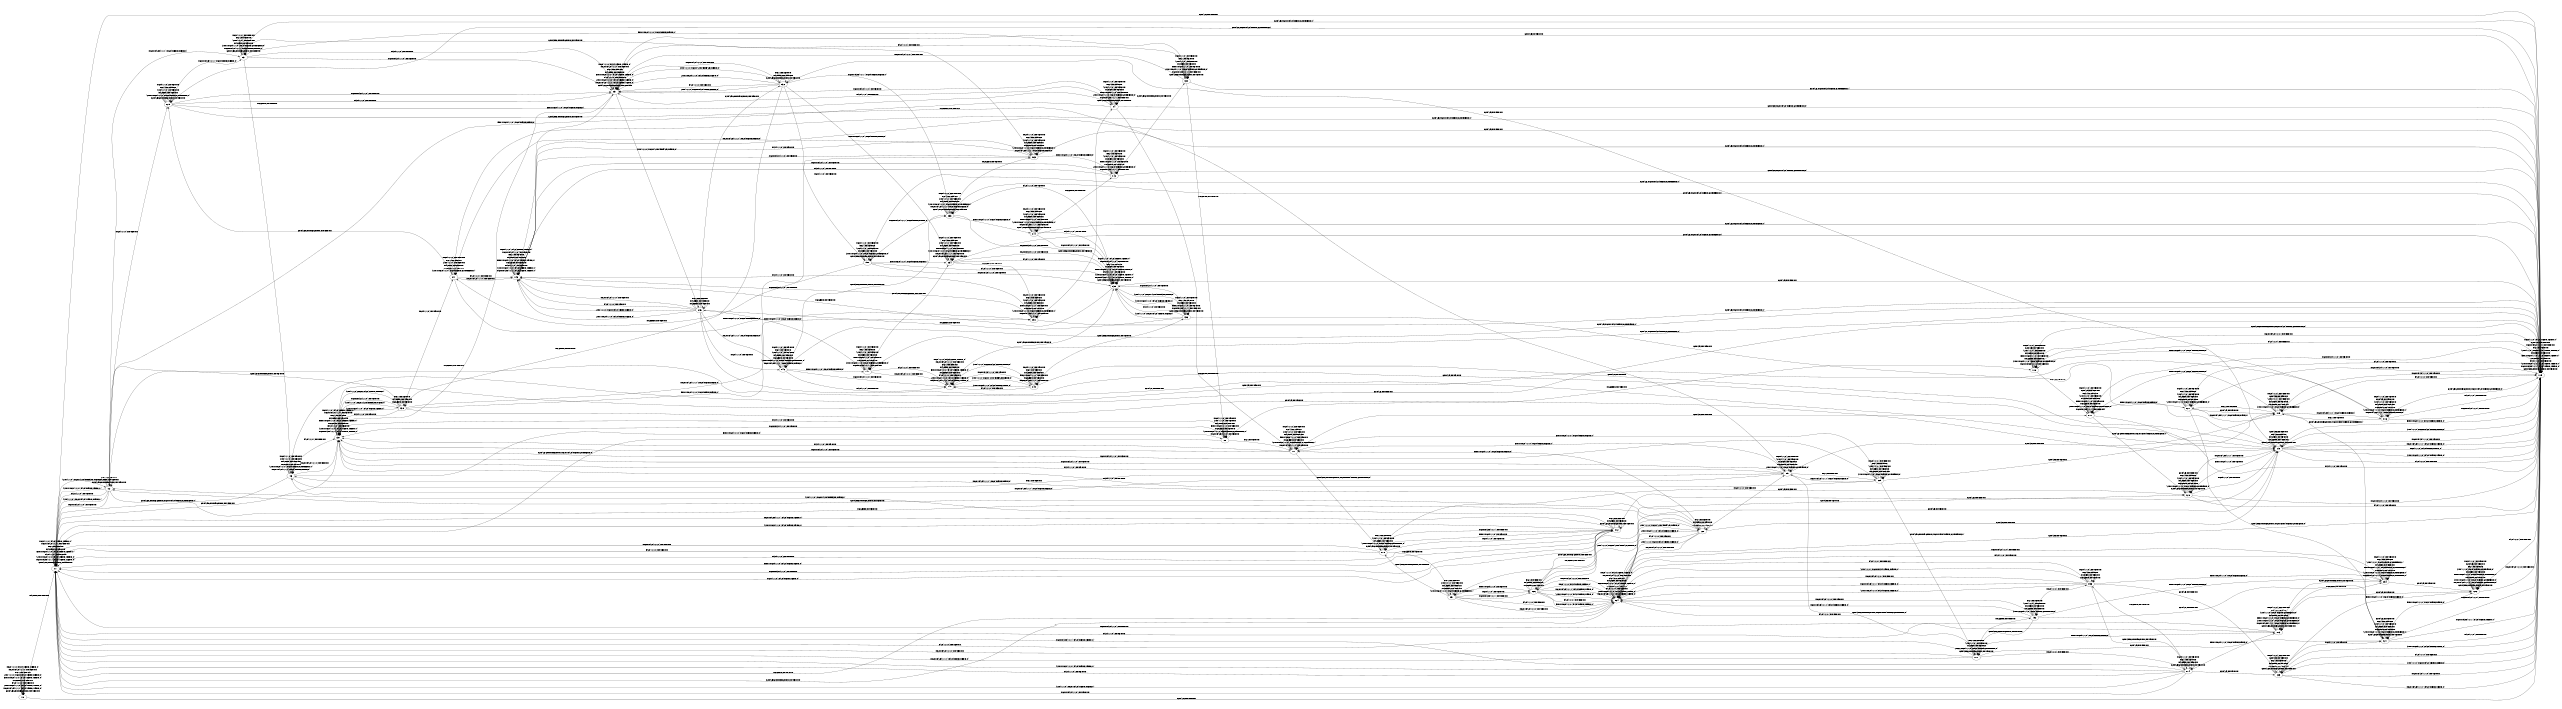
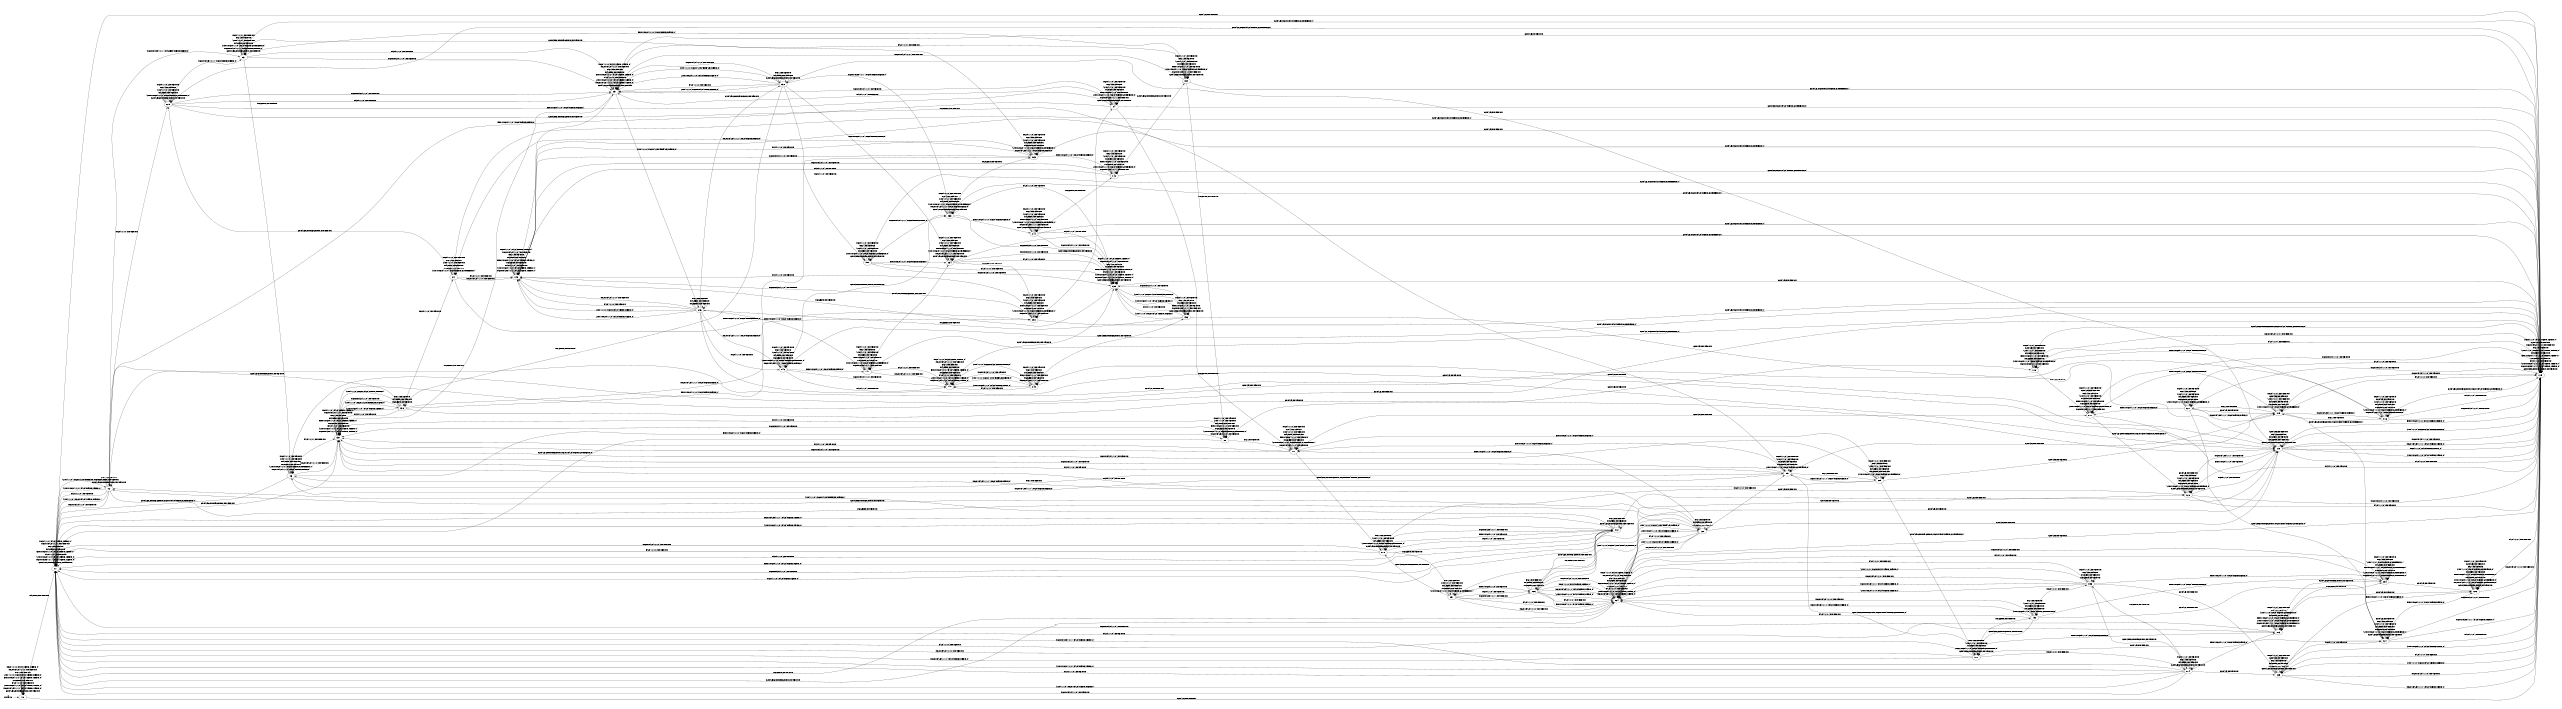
edge "s2" -> "s3": label "ACK+PSH(V,V,1)/ACK(NEXT,NEXT,0)" -> "ACK+PSH(V,V,1)/LISTEN(NEXT,NEXT,0)"
edge "s50" -> "s41": removed, label "ACCEPT/TIMEOUT"
edge "s8" -> "s18": label "ACCEPT/TIMEOUT" -> "CLOSE/TIMEOUT"
edge "s17" -> "s27": reversed
node "__start0": added
